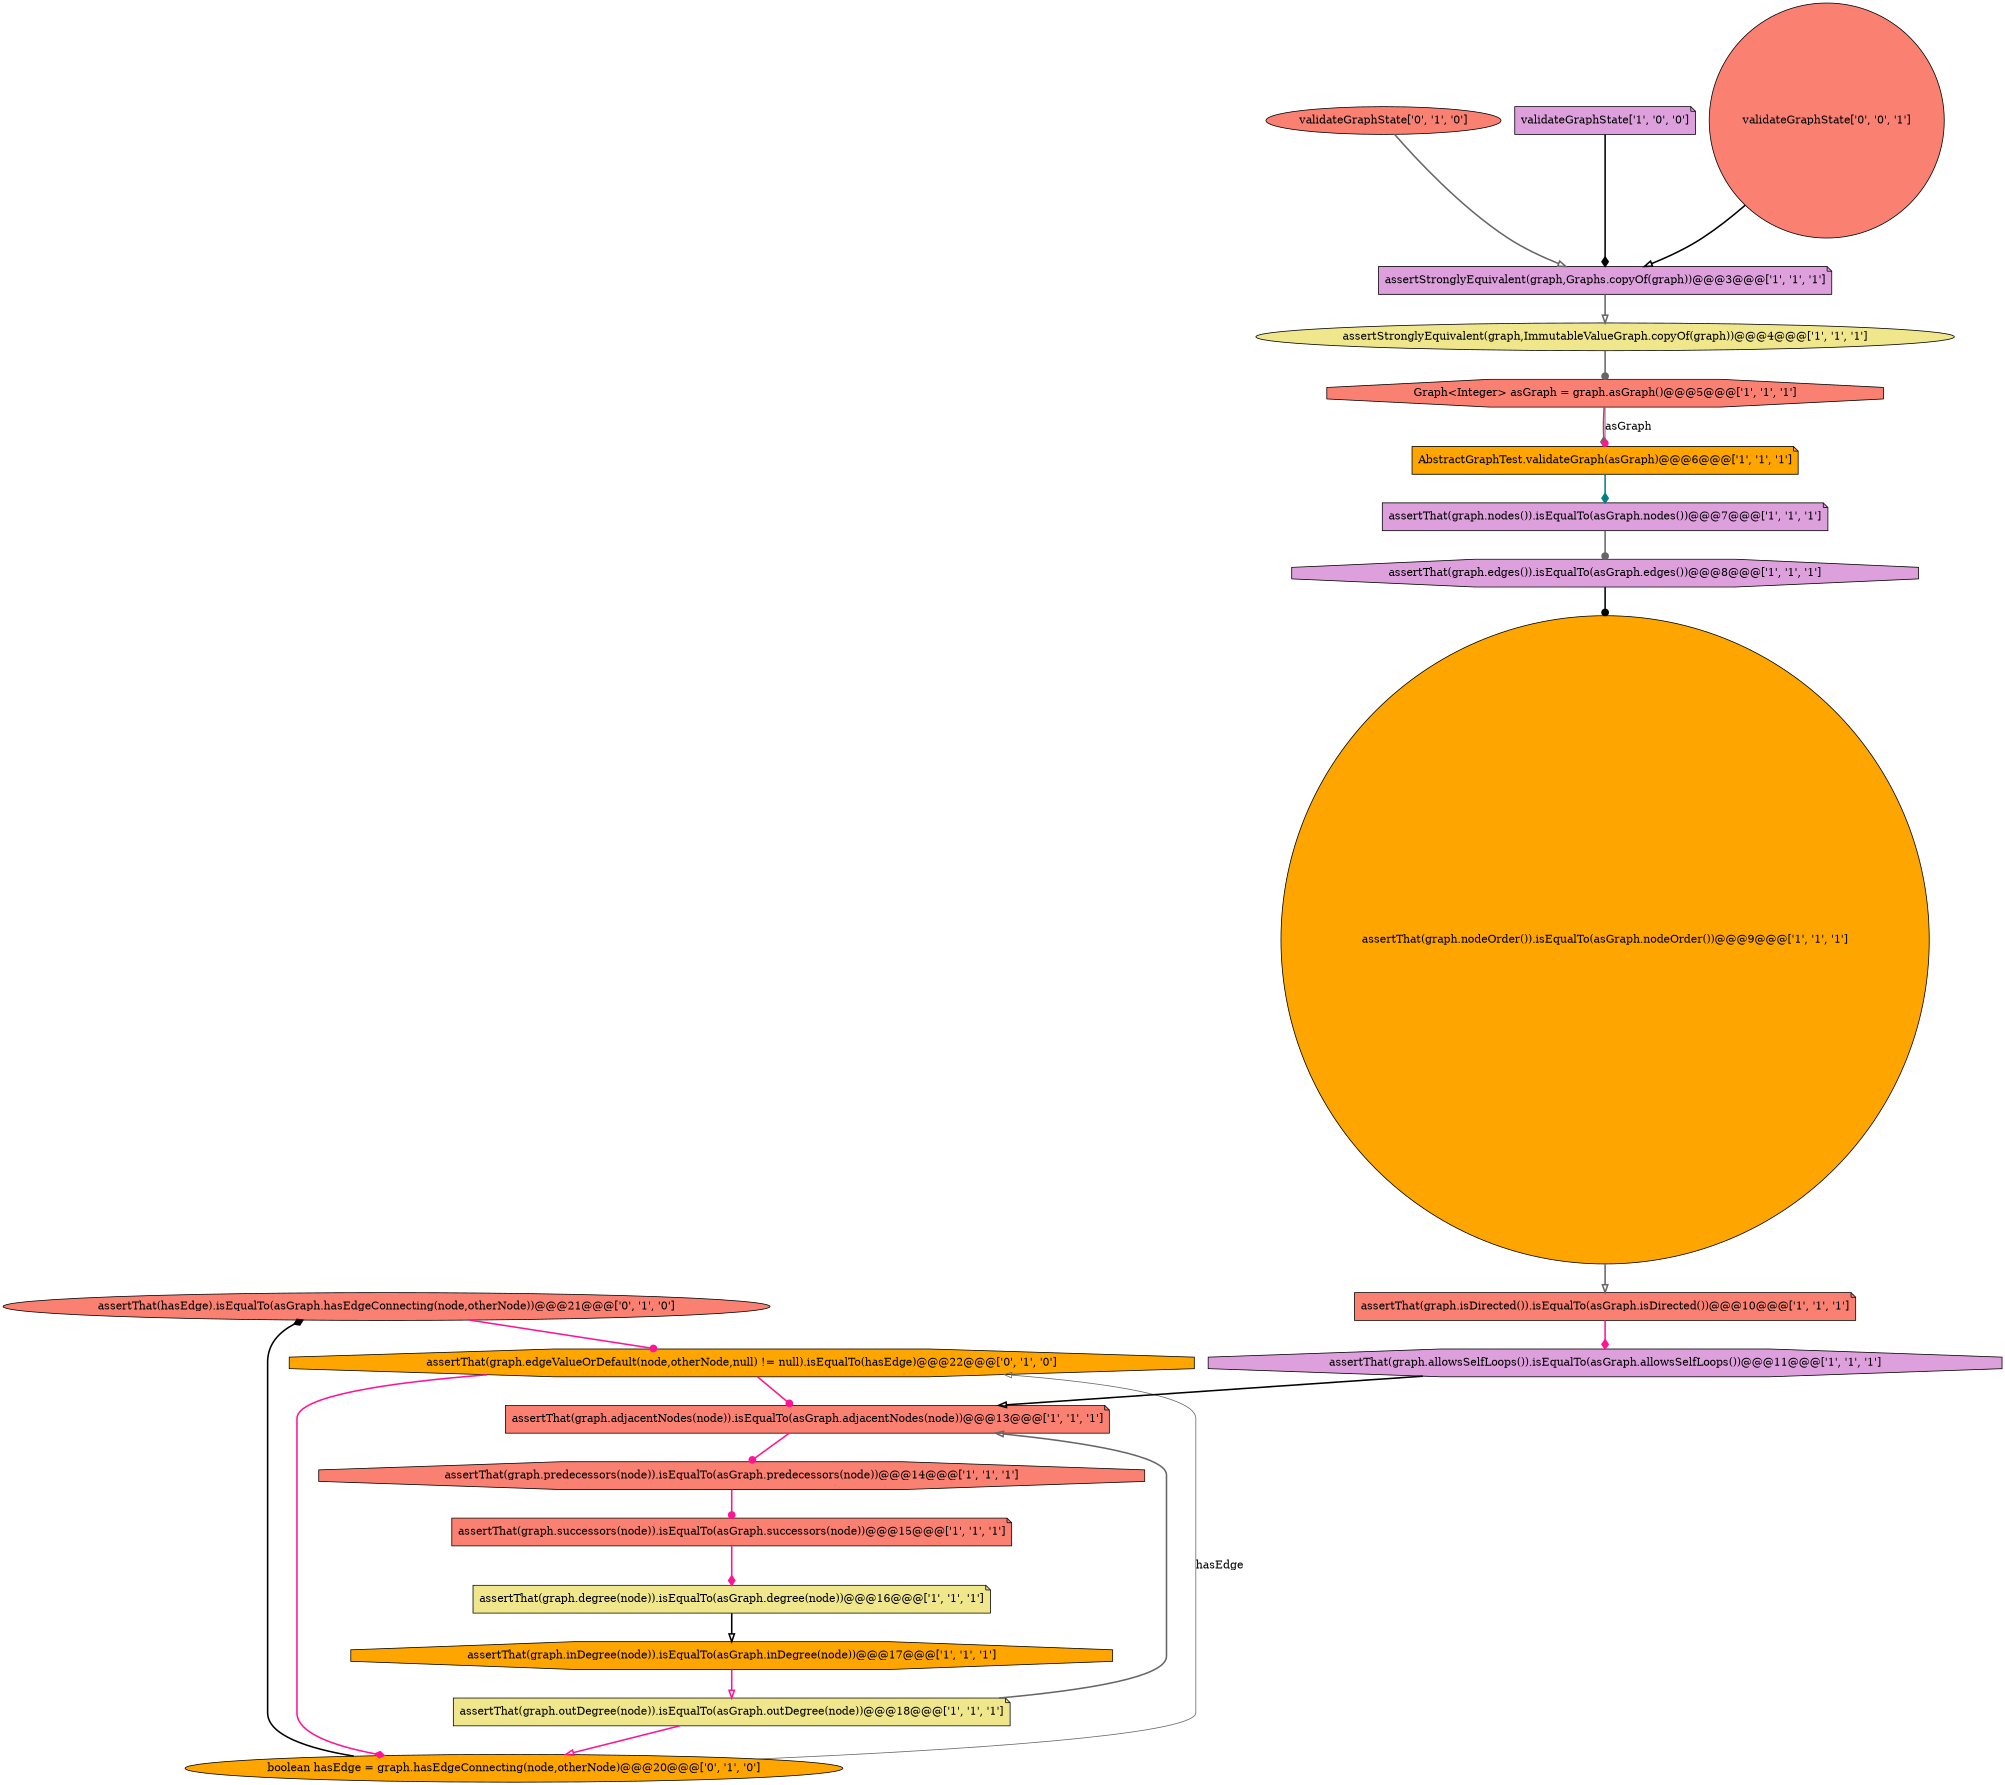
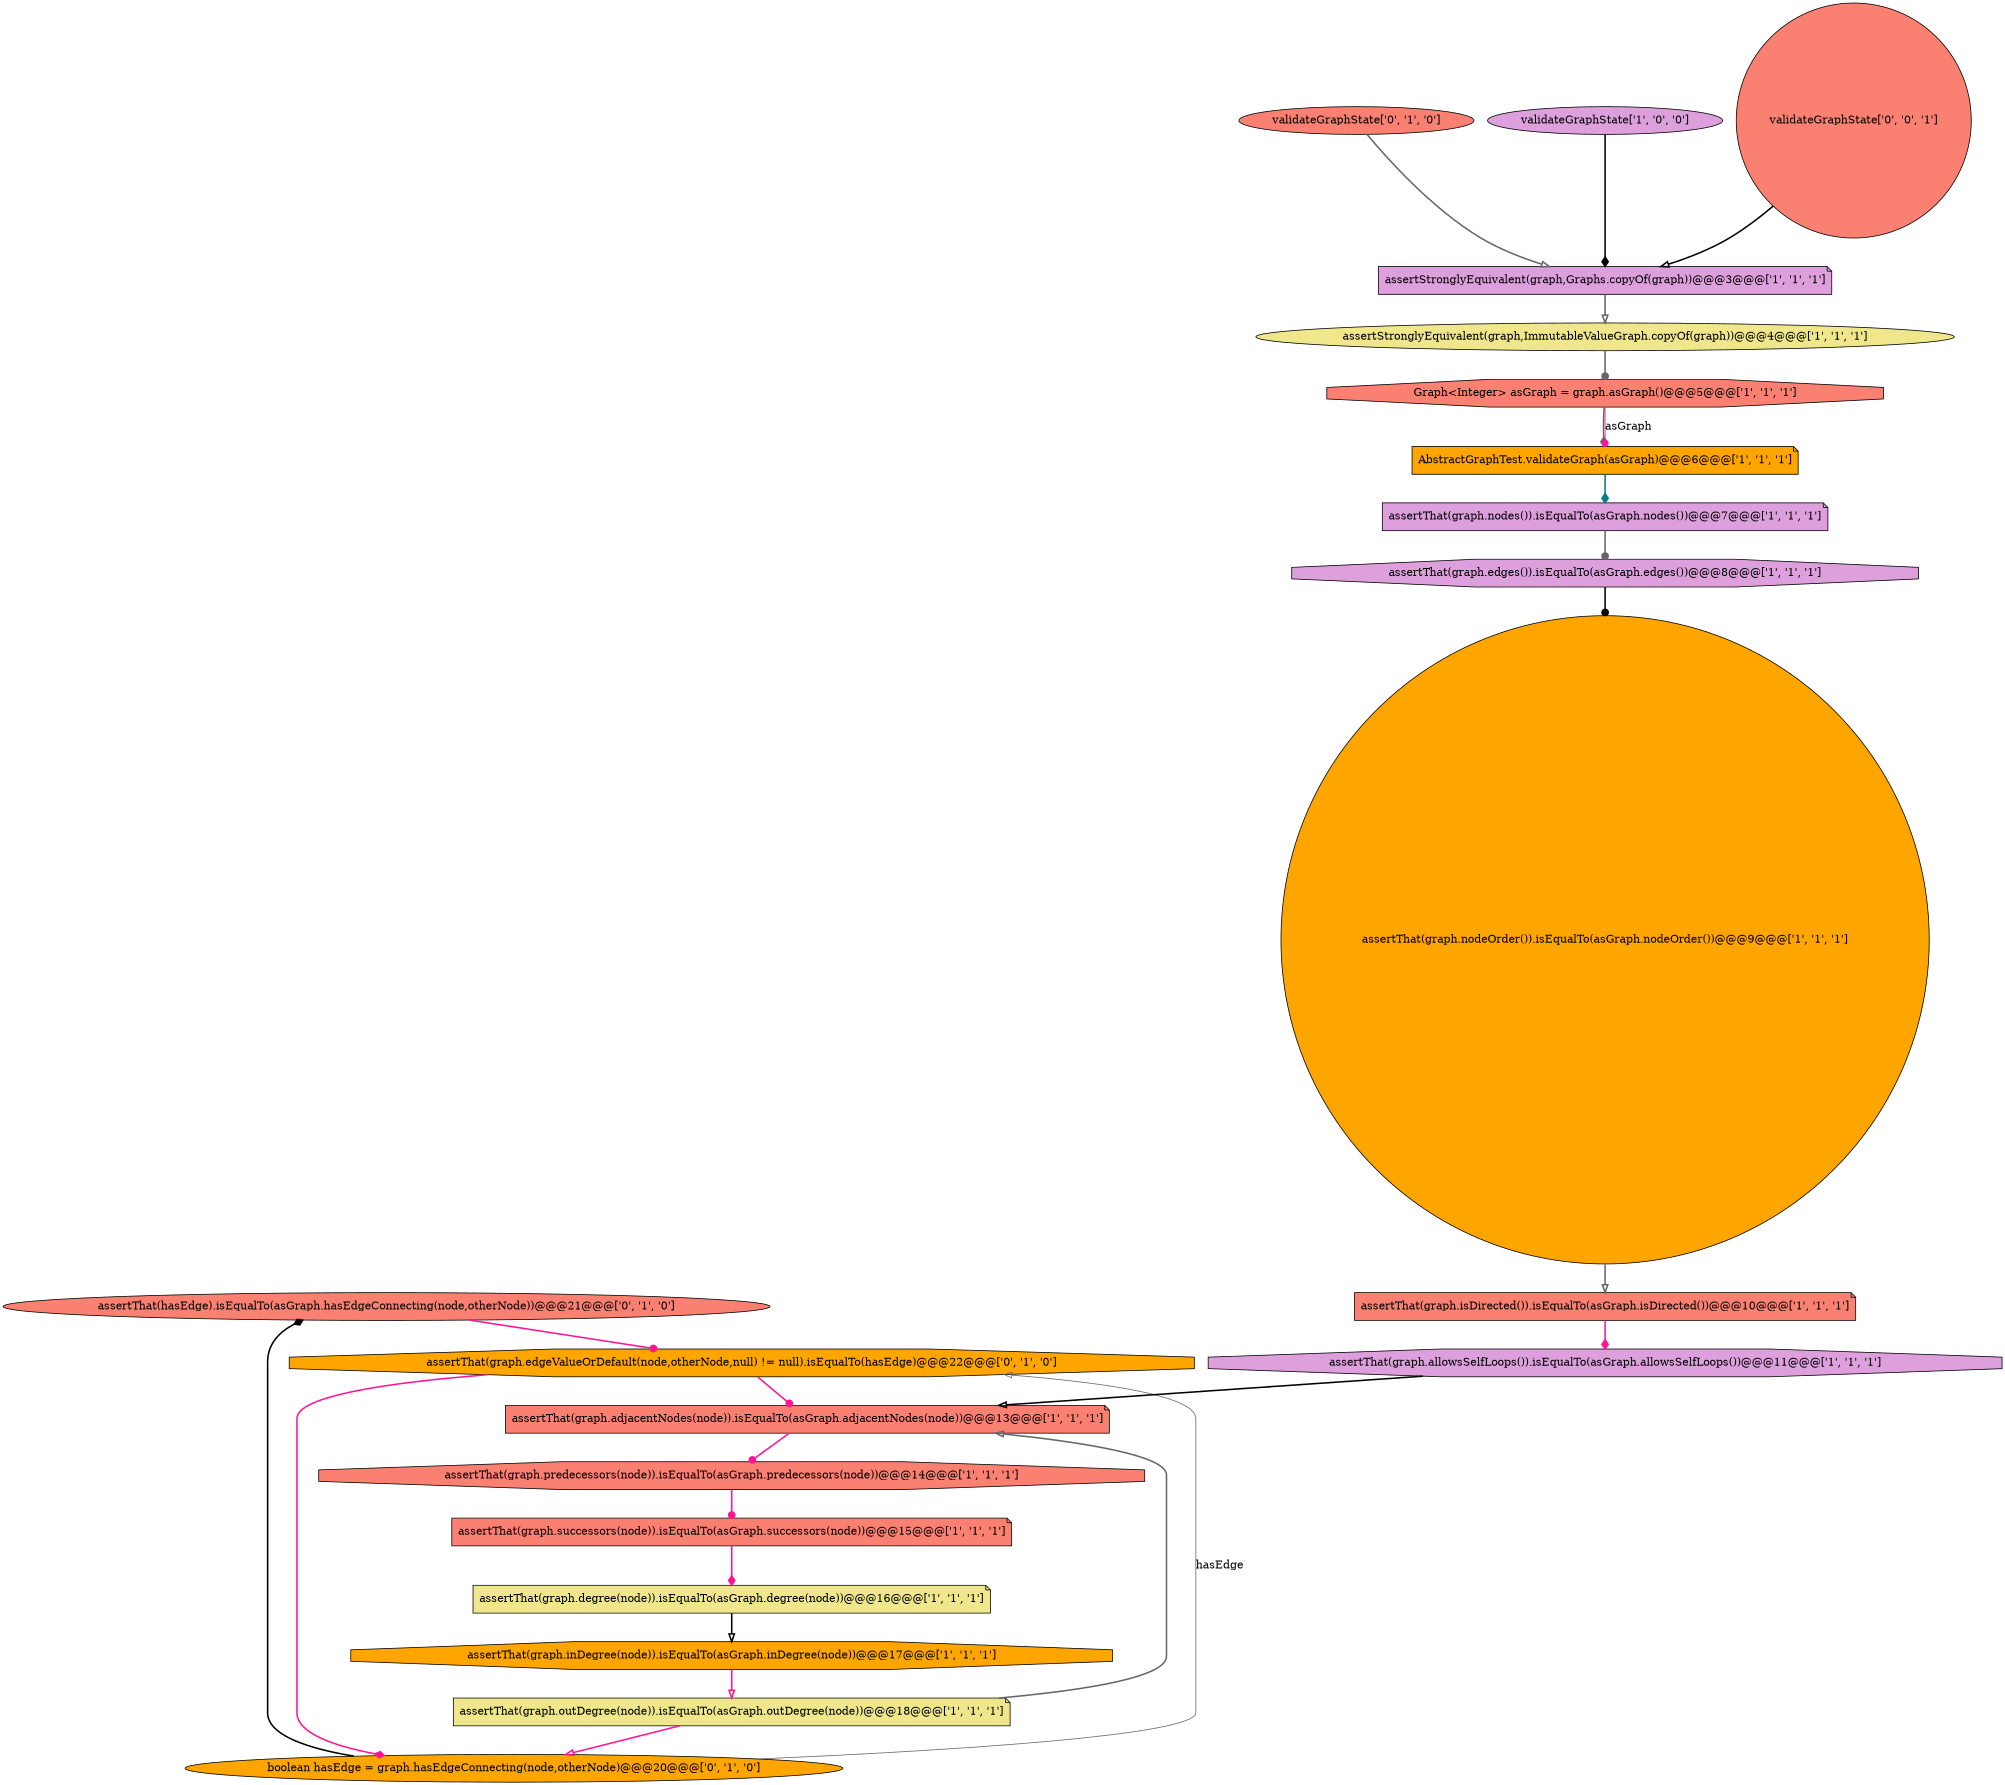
node "validateGraphState['1', '0', '0']": shape note -> ellipse
